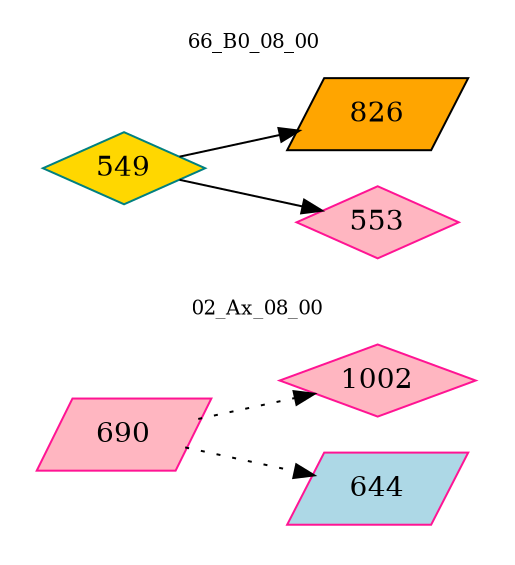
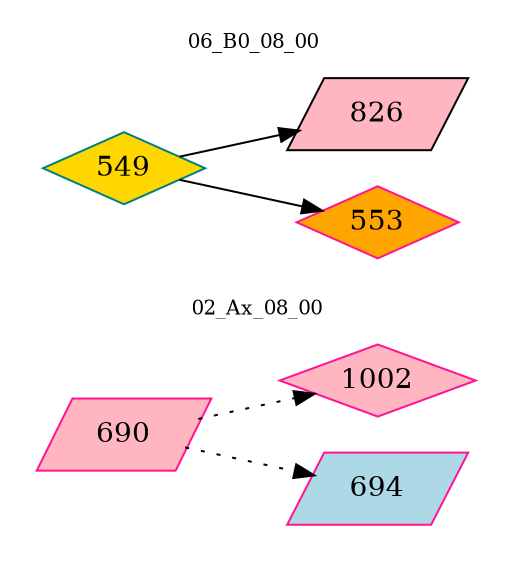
cluster "66_B0_08_00": label "66_B0_08_00" -> "06_B0_08_00"
node "826": fillcolor orange -> lightpink
node "553": fillcolor lightpink -> orange
node "644": label "644" -> "694"
